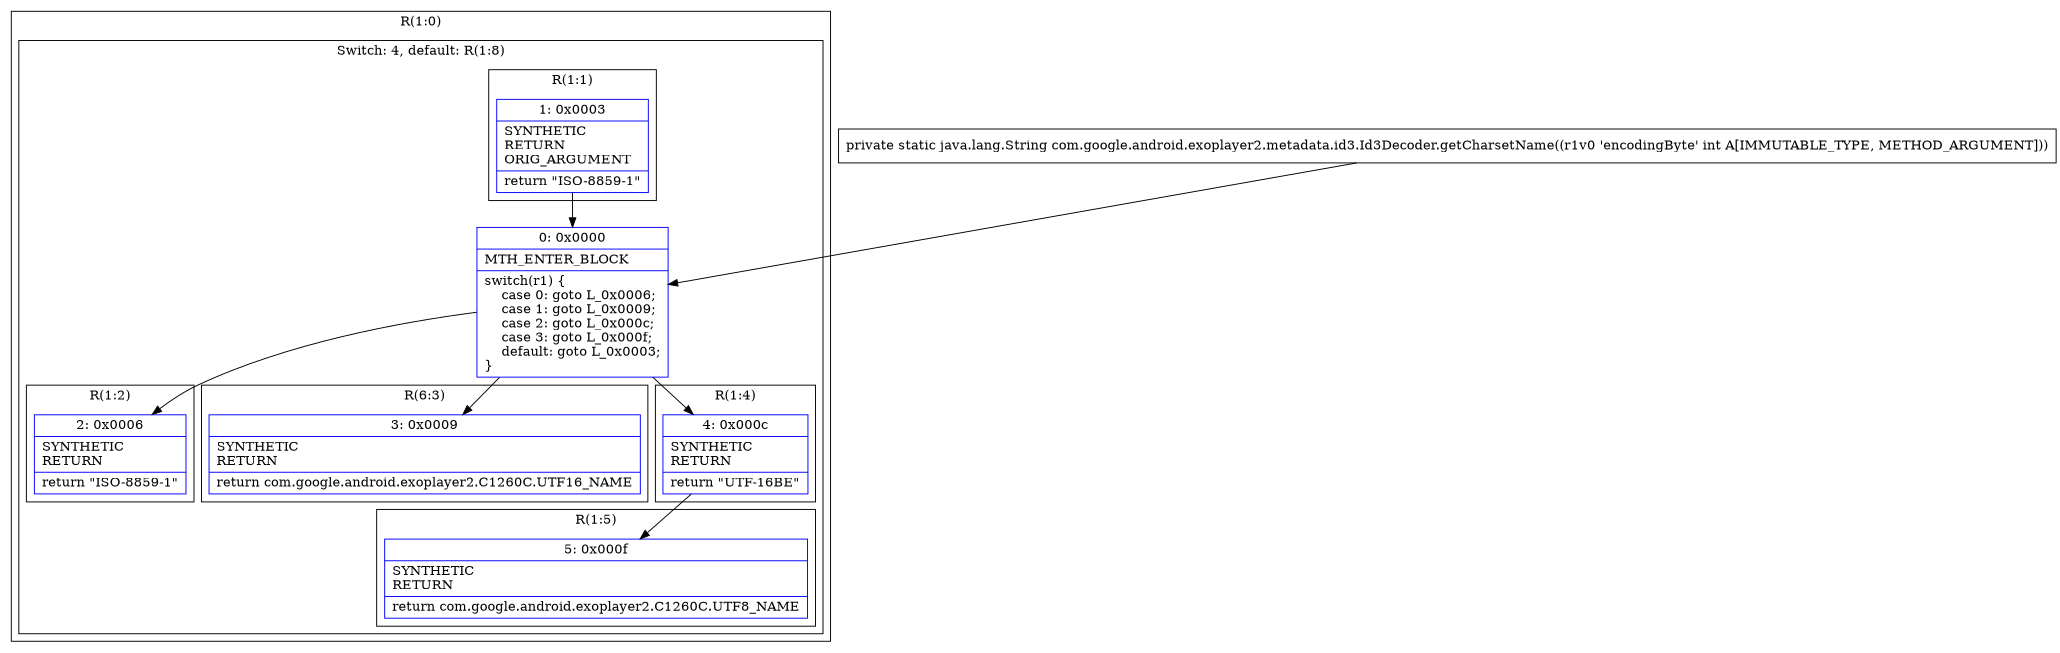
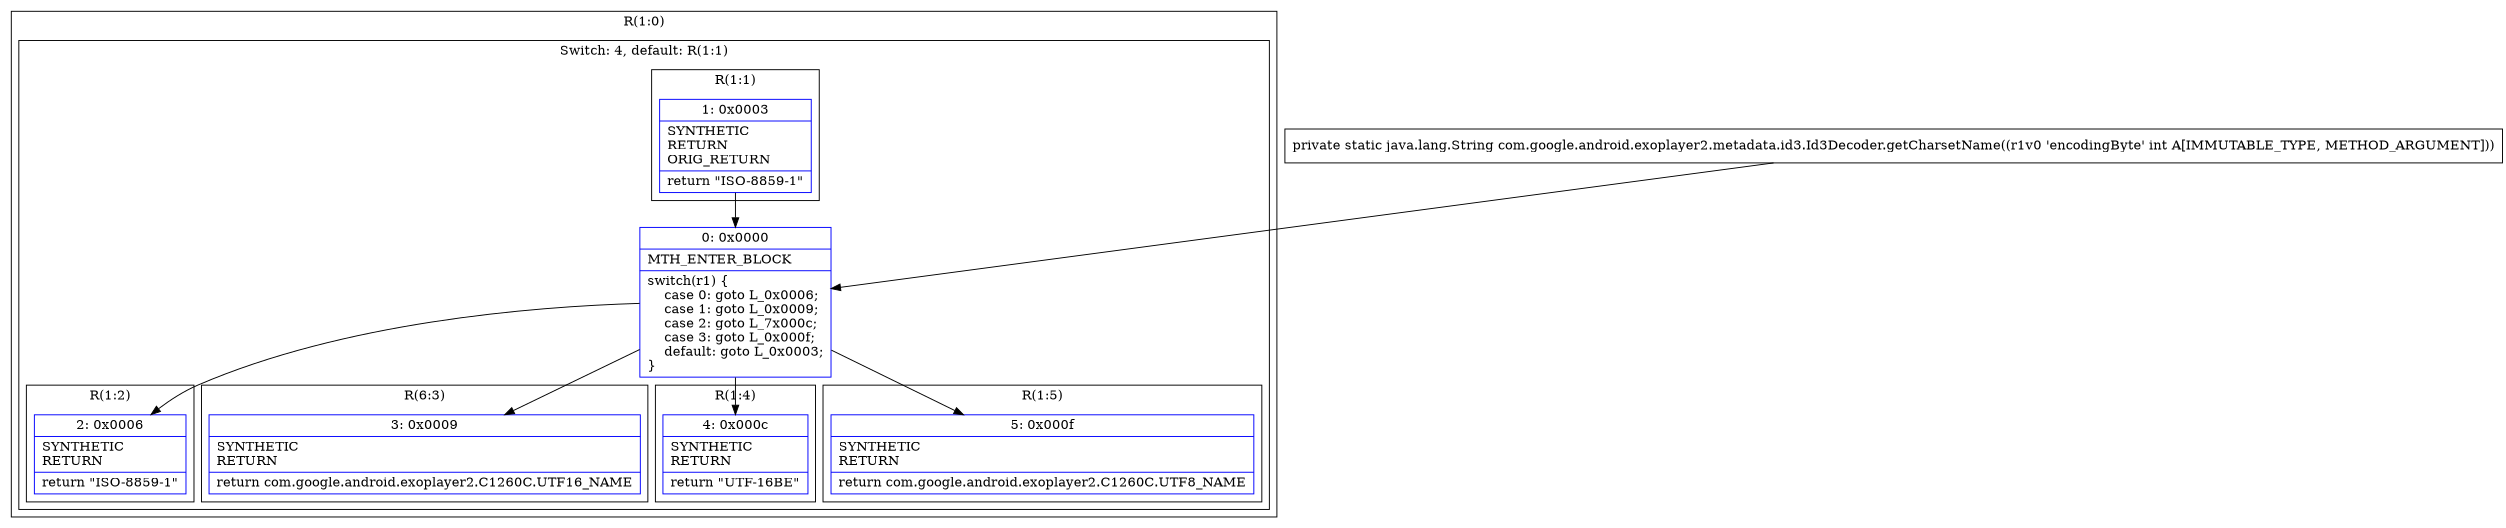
cluster "Switch: 4, default: R(1:8)": label "Switch: 4, default: R(1:8)" -> "Switch: 4, default: R(1:1)"
node "1: 0x0003": text "ORIG_ARGUMENT" -> "ORIG_RETURN"
node "0: 0x0000": text "case 2: goto L_0x000c;" -> "case 2: goto L_7x000c;"
edge "4: 0x000c" -> "5: 0x000f": now "0: 0x0000" -> "5: 0x000f"
